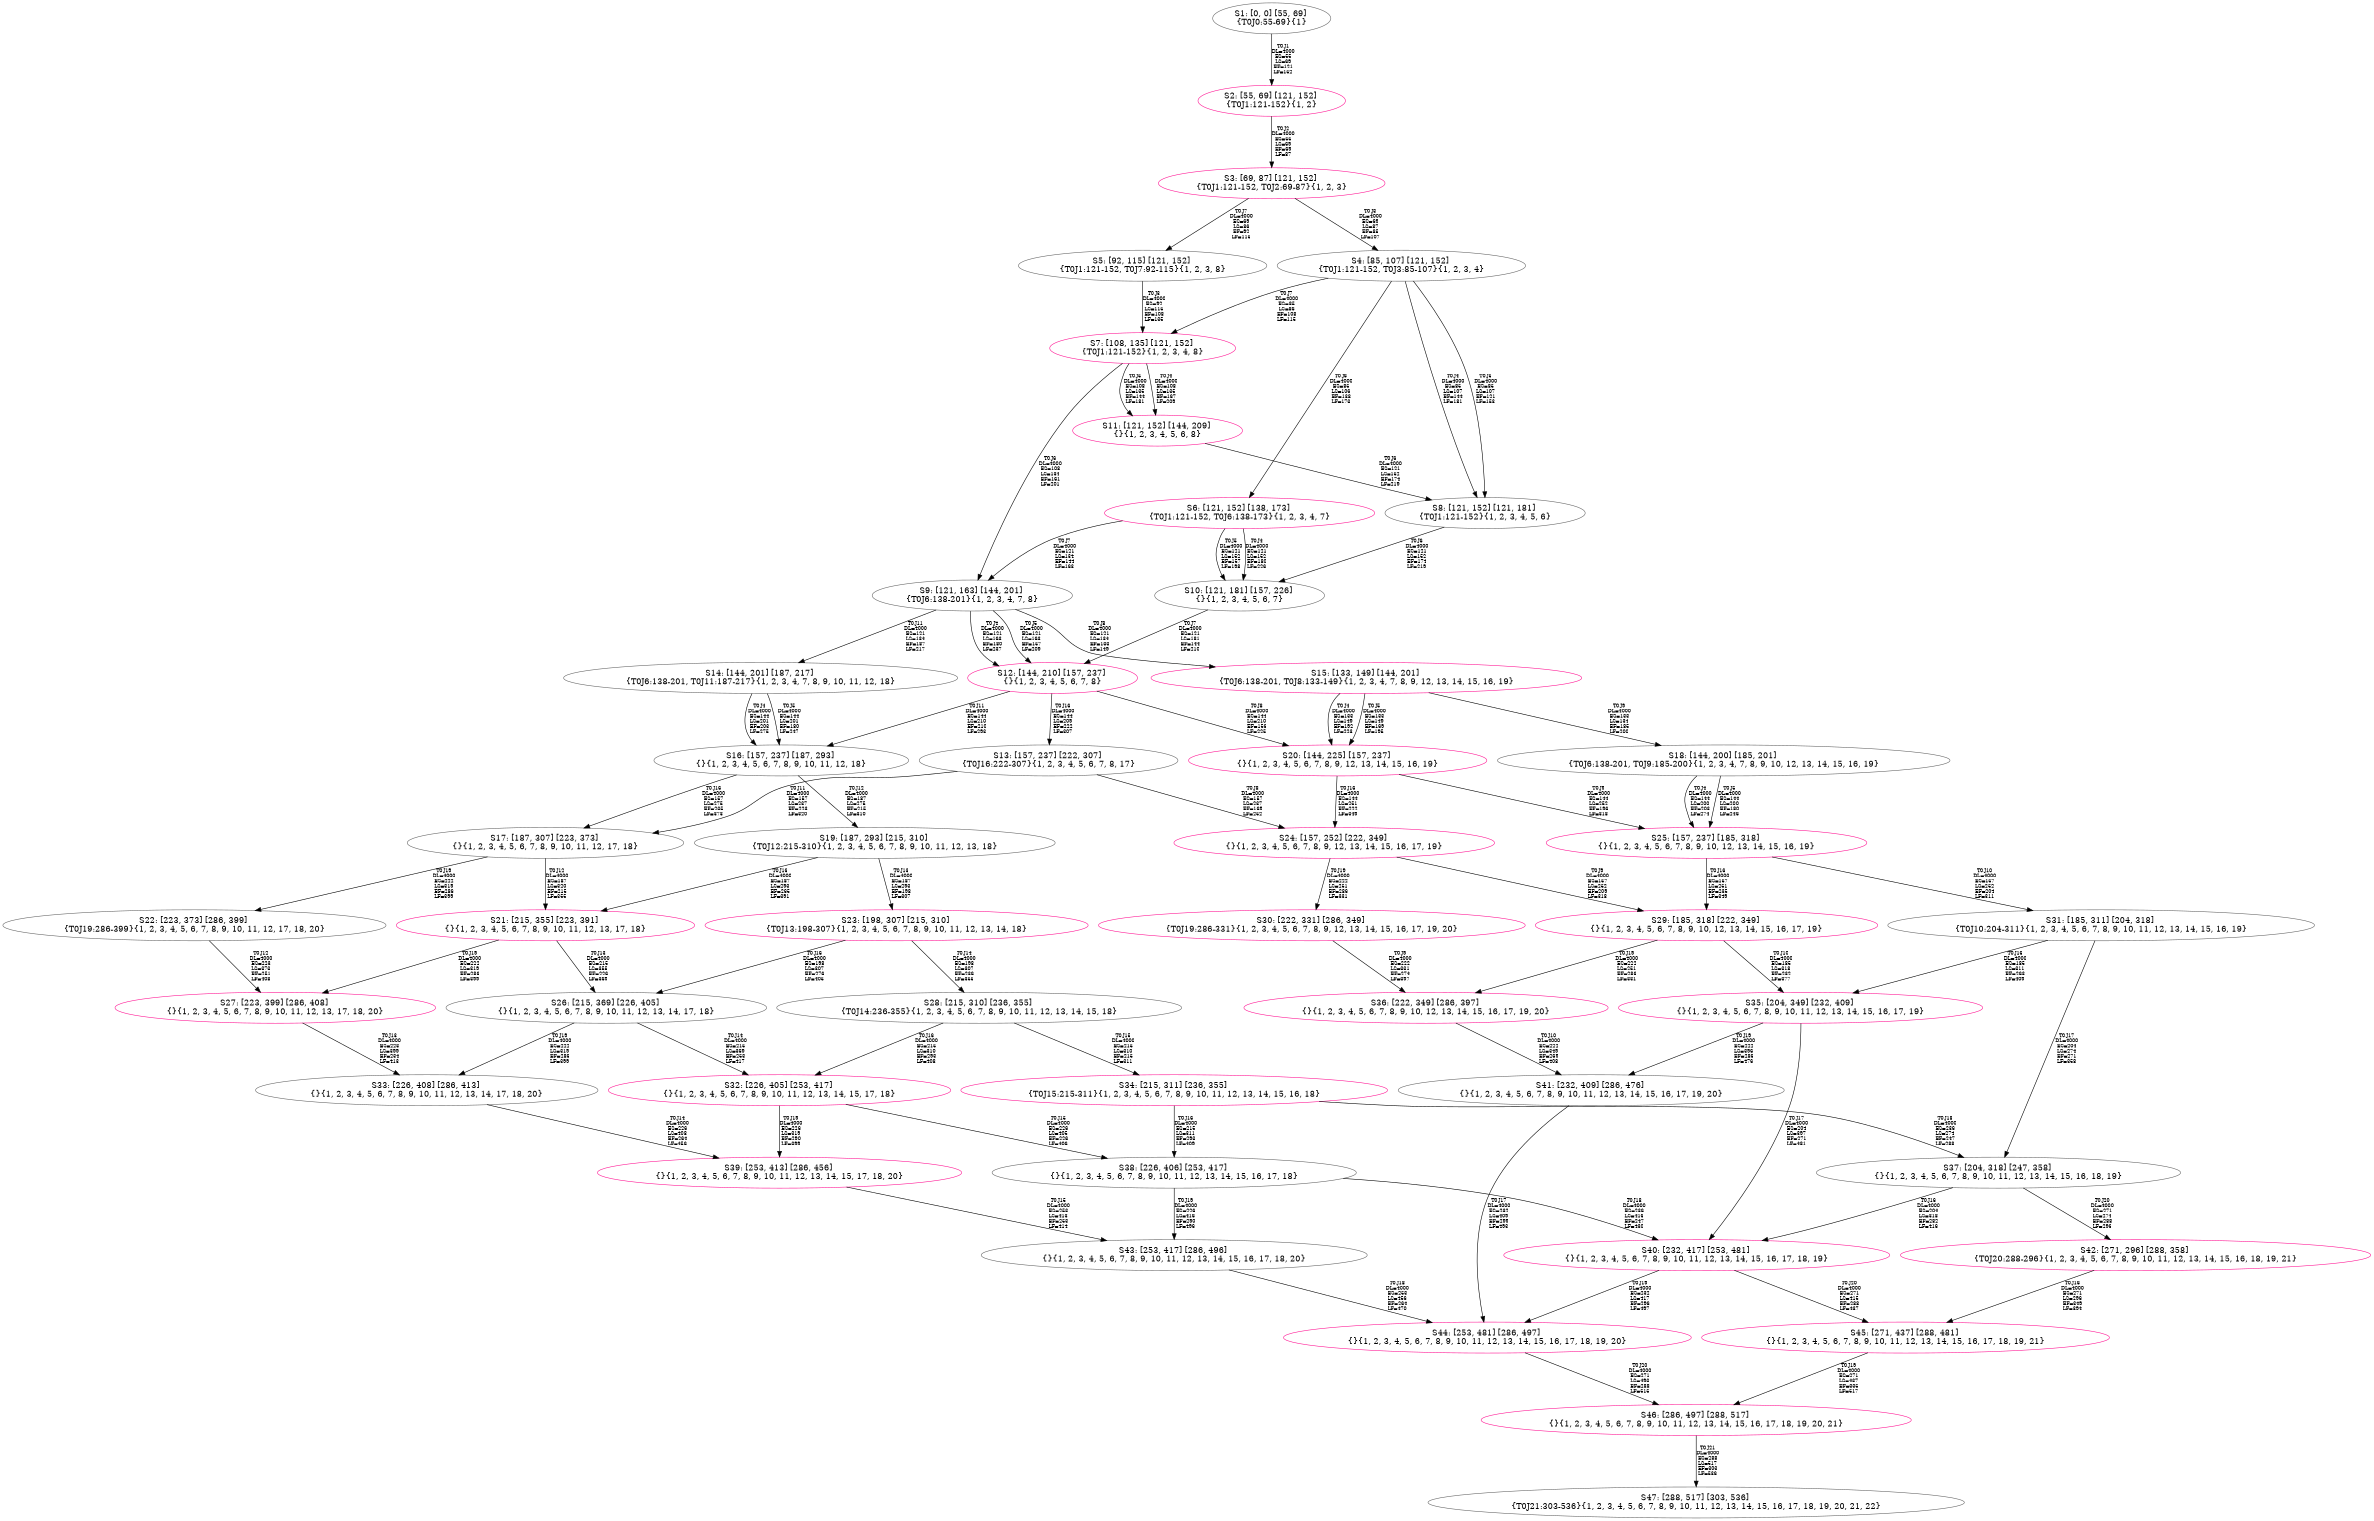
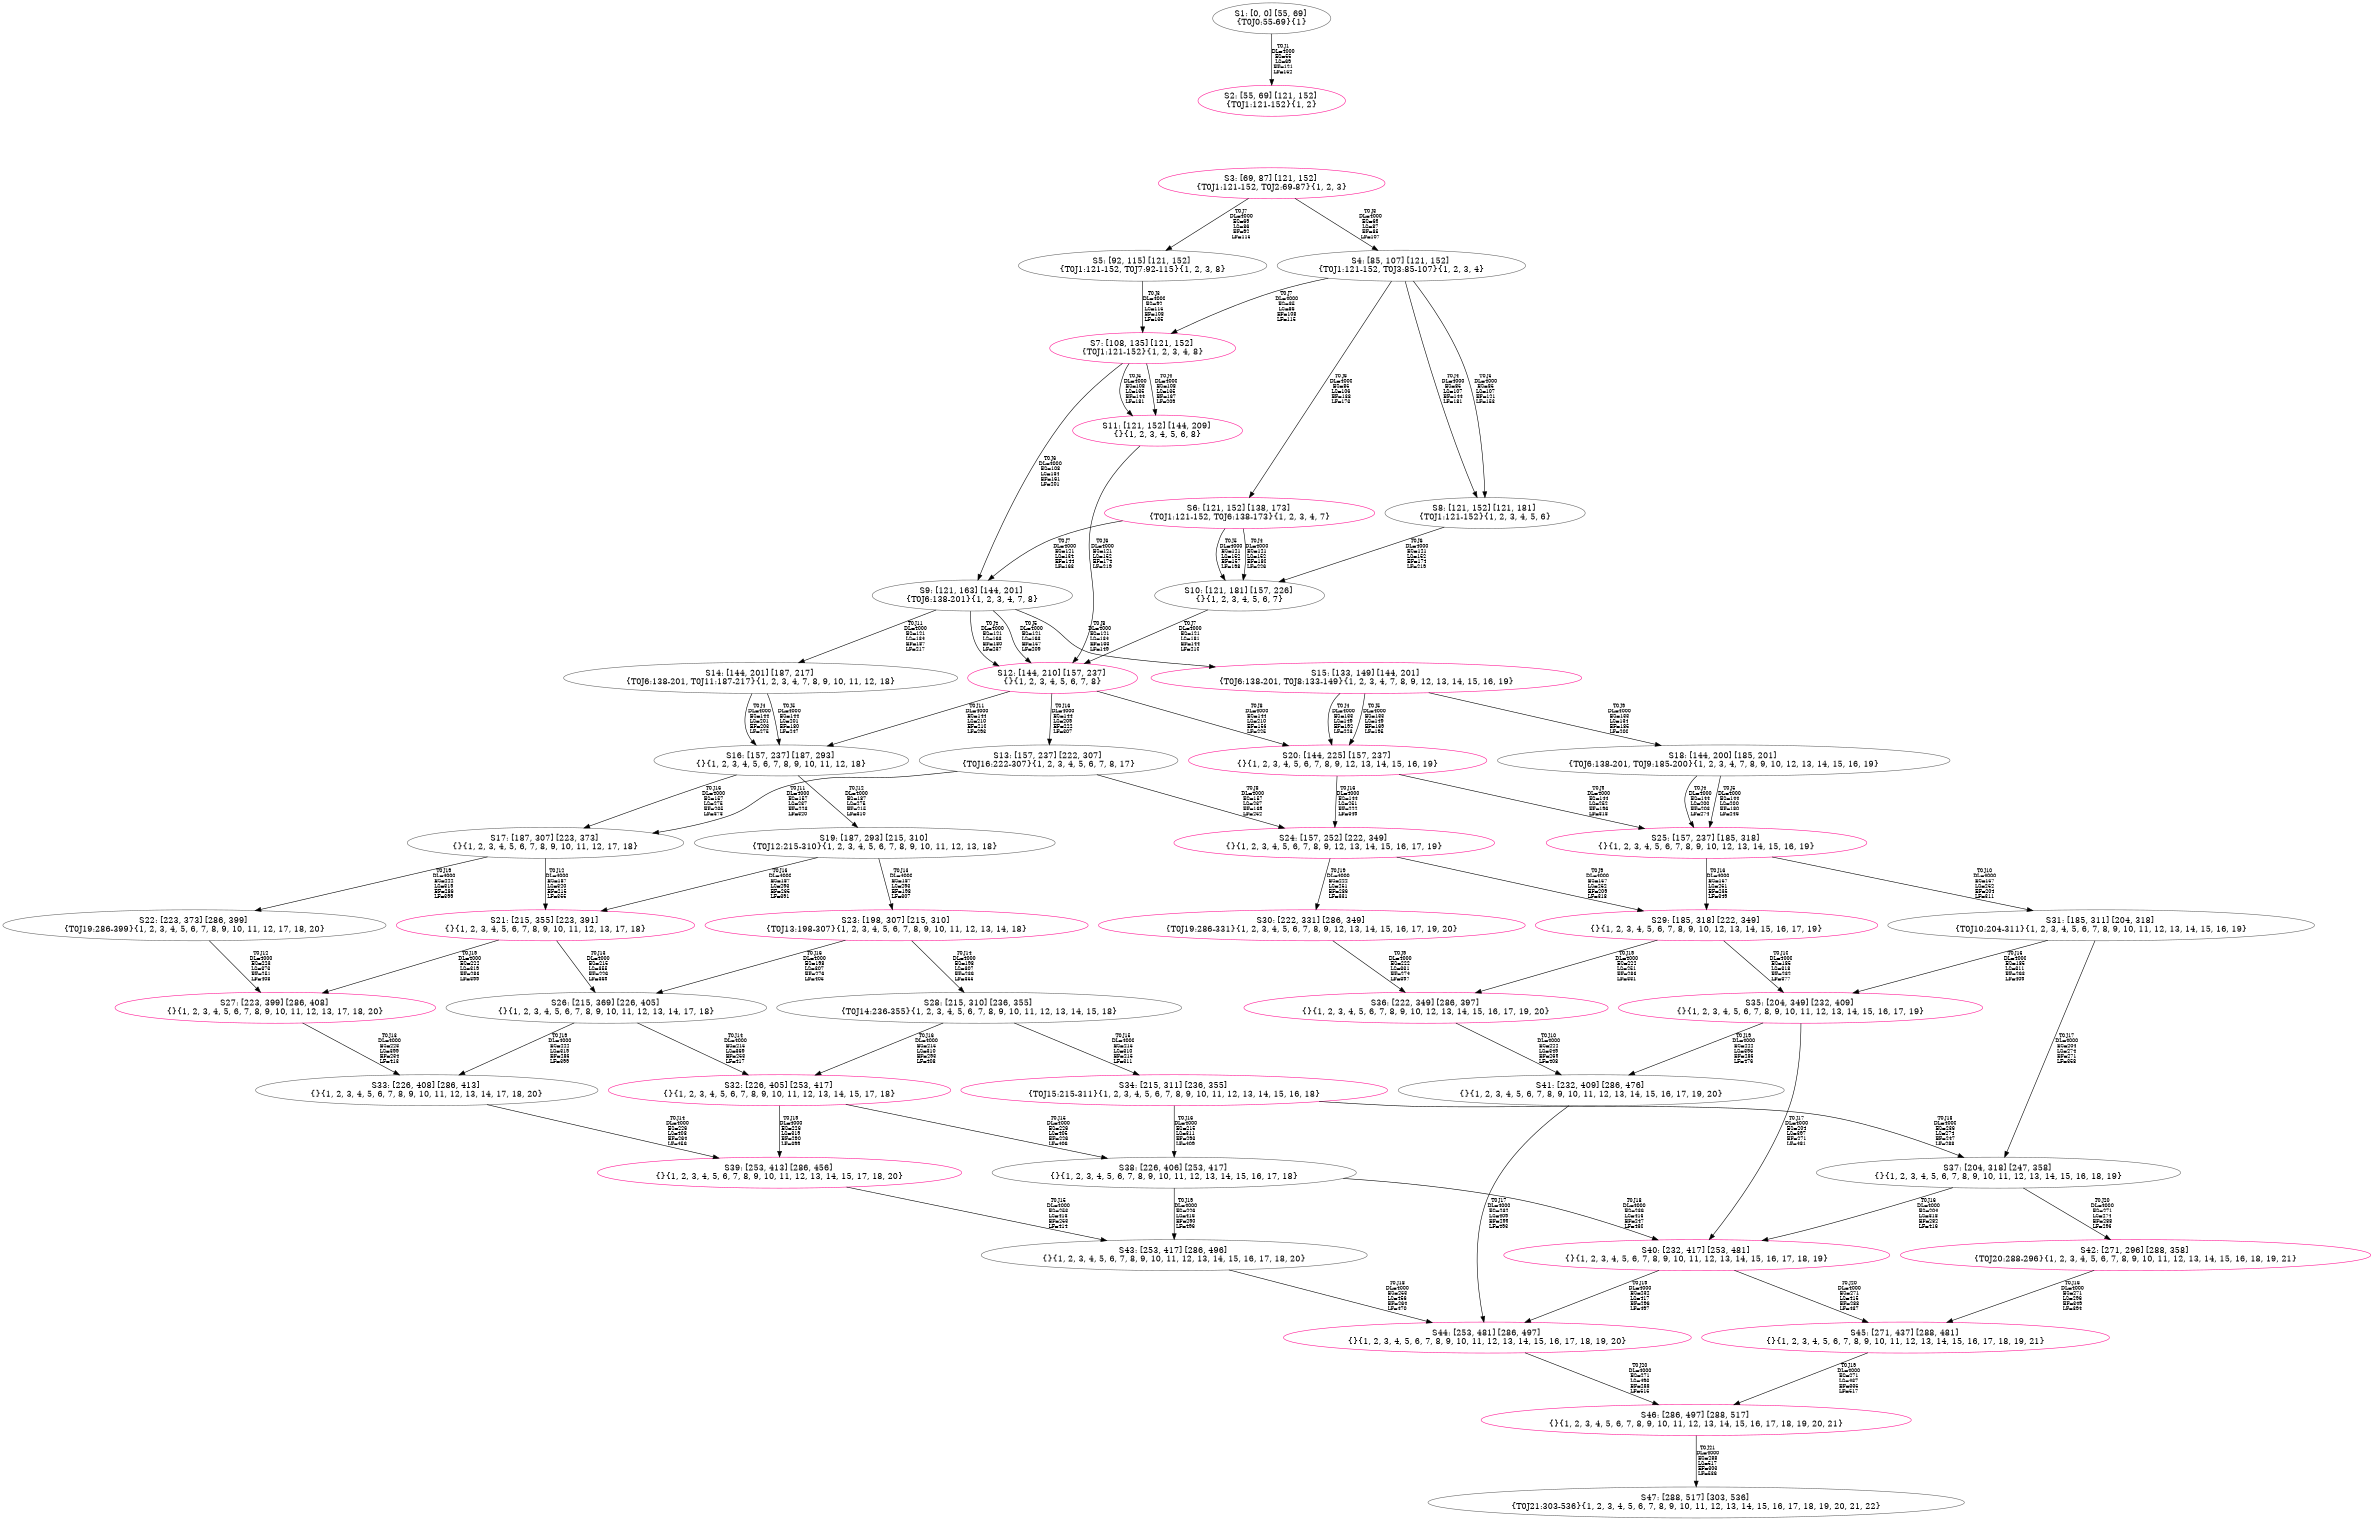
edge "S2: [55, 69] [121, 152] {T0J1:121-152}{1, 2}" -> "S3: [69, 87] [121, 152] {T0J1:121-152, T0J2:69-87}{1, 2, 3}": removed, label "T0 J2 DL=4000 ES=55 LS=69 EF=69 LF=87"
edge "S11: [121, 152] [144, 209] {}{1, 2, 3, 4, 5, 6, 8}" -> "S8: [121, 152] [121, 181] {T0J1:121-152}{1, 2, 3, 4, 5, 6}": now "S11: [121, 152] [144, 209] {}{1, 2, 3, 4, 5, 6, 8}" -> "S12: [144, 210] [157, 237] {}{1, 2, 3, 4, 5, 6, 7, 8}"
